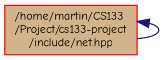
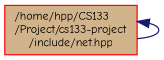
node "/home/martin/CS133 /Project/cs133-project /include/net.hpp": label "/home/martin/CS133 /Project/cs133-project /include/net.hpp" -> "/home/hpp/CS133 /Project/cs133-project /include/net.hpp"
